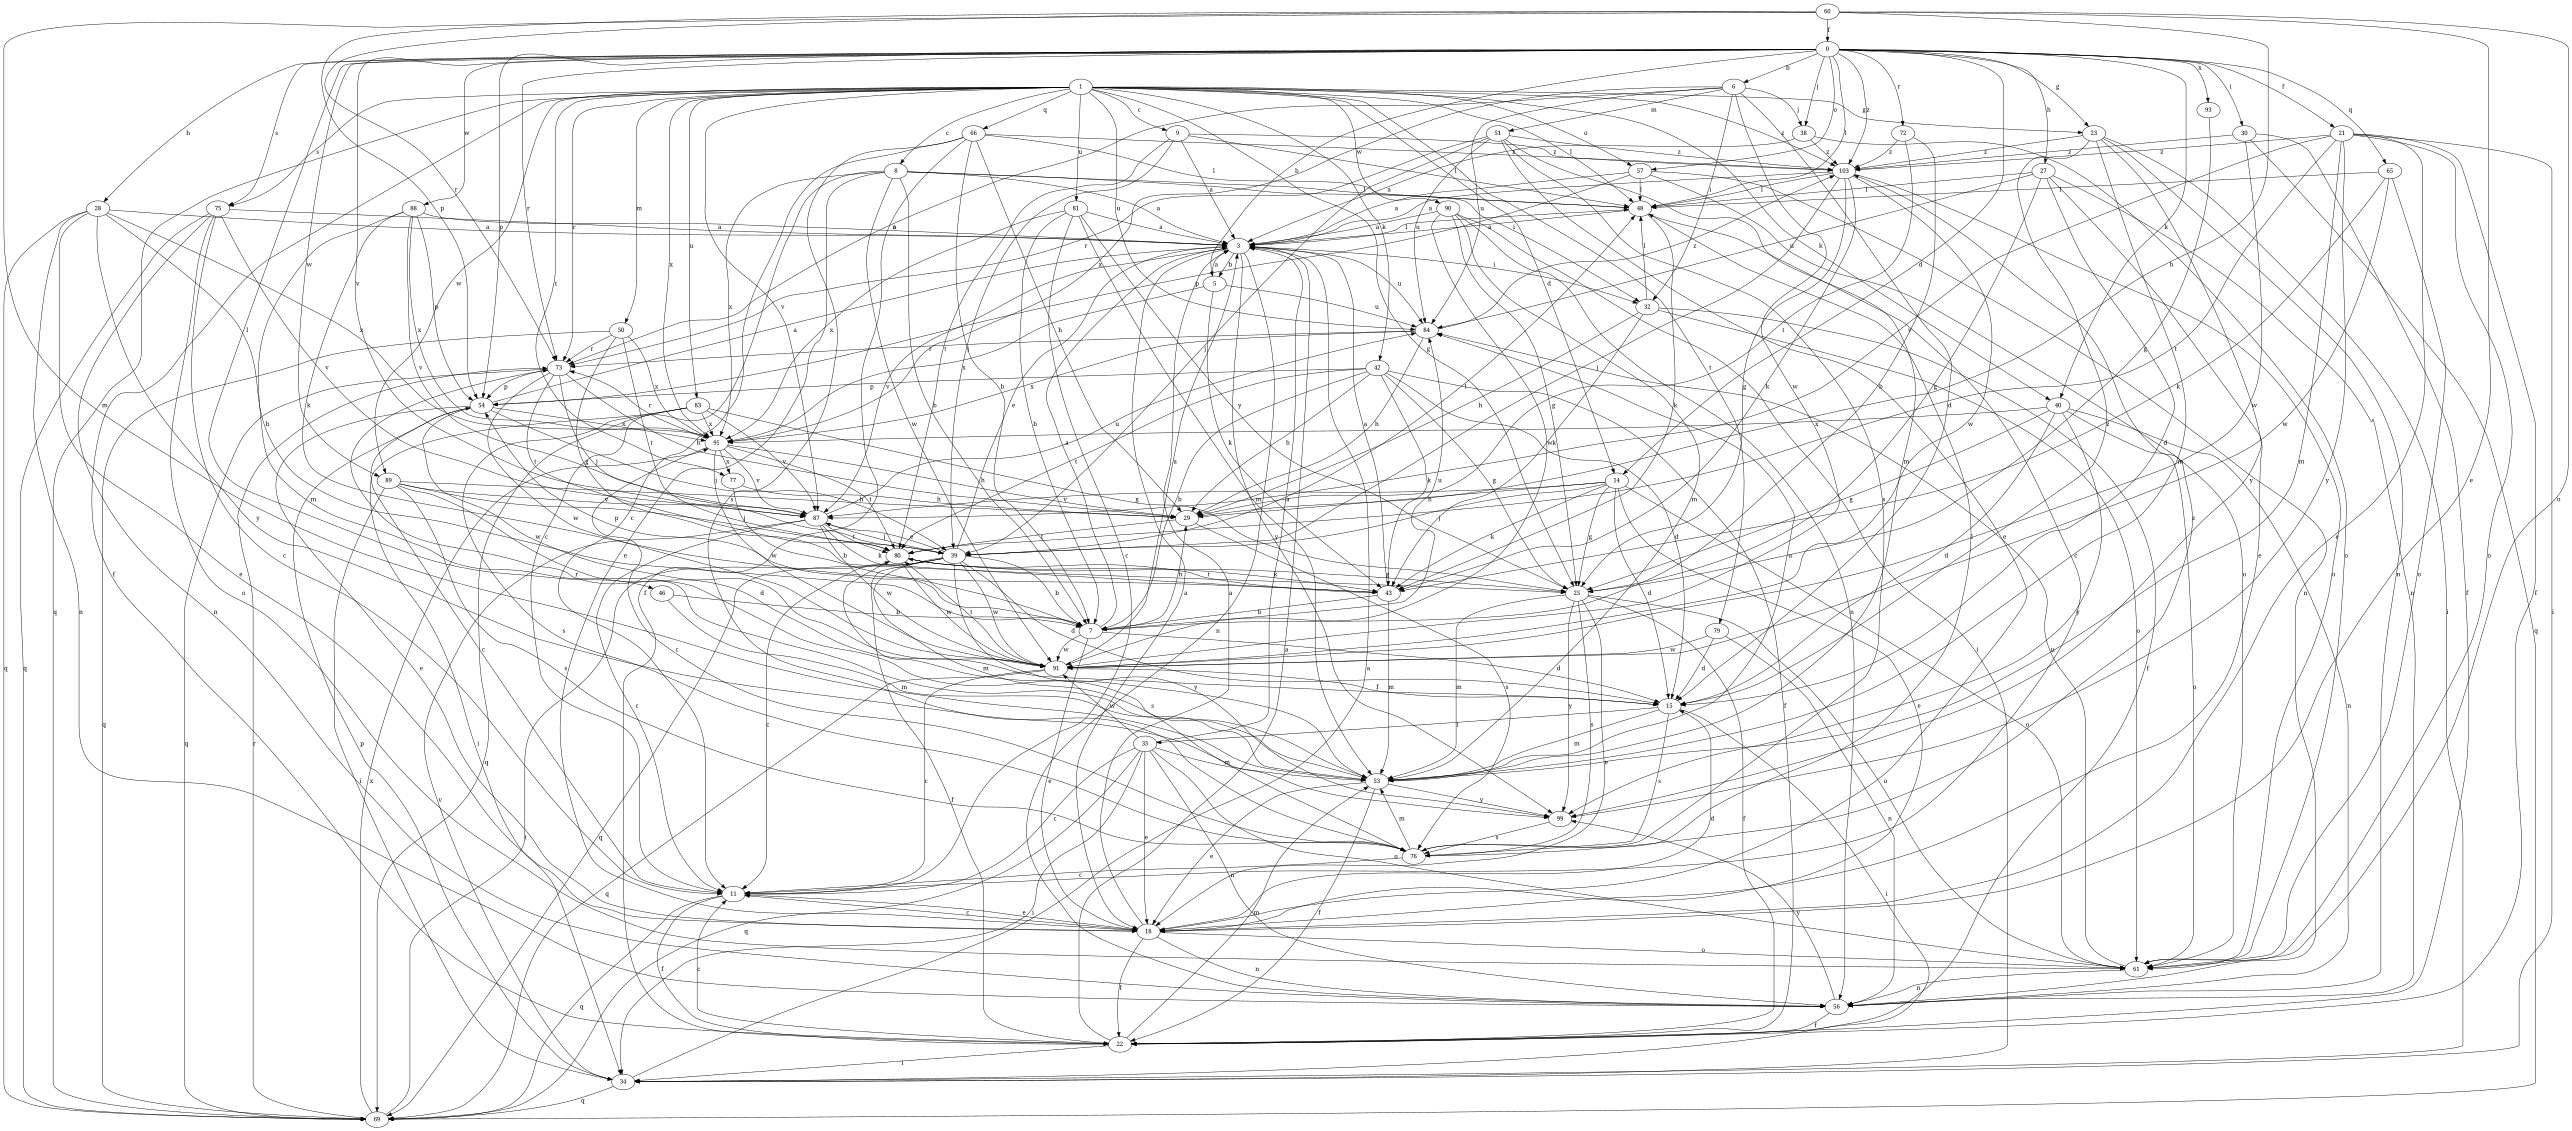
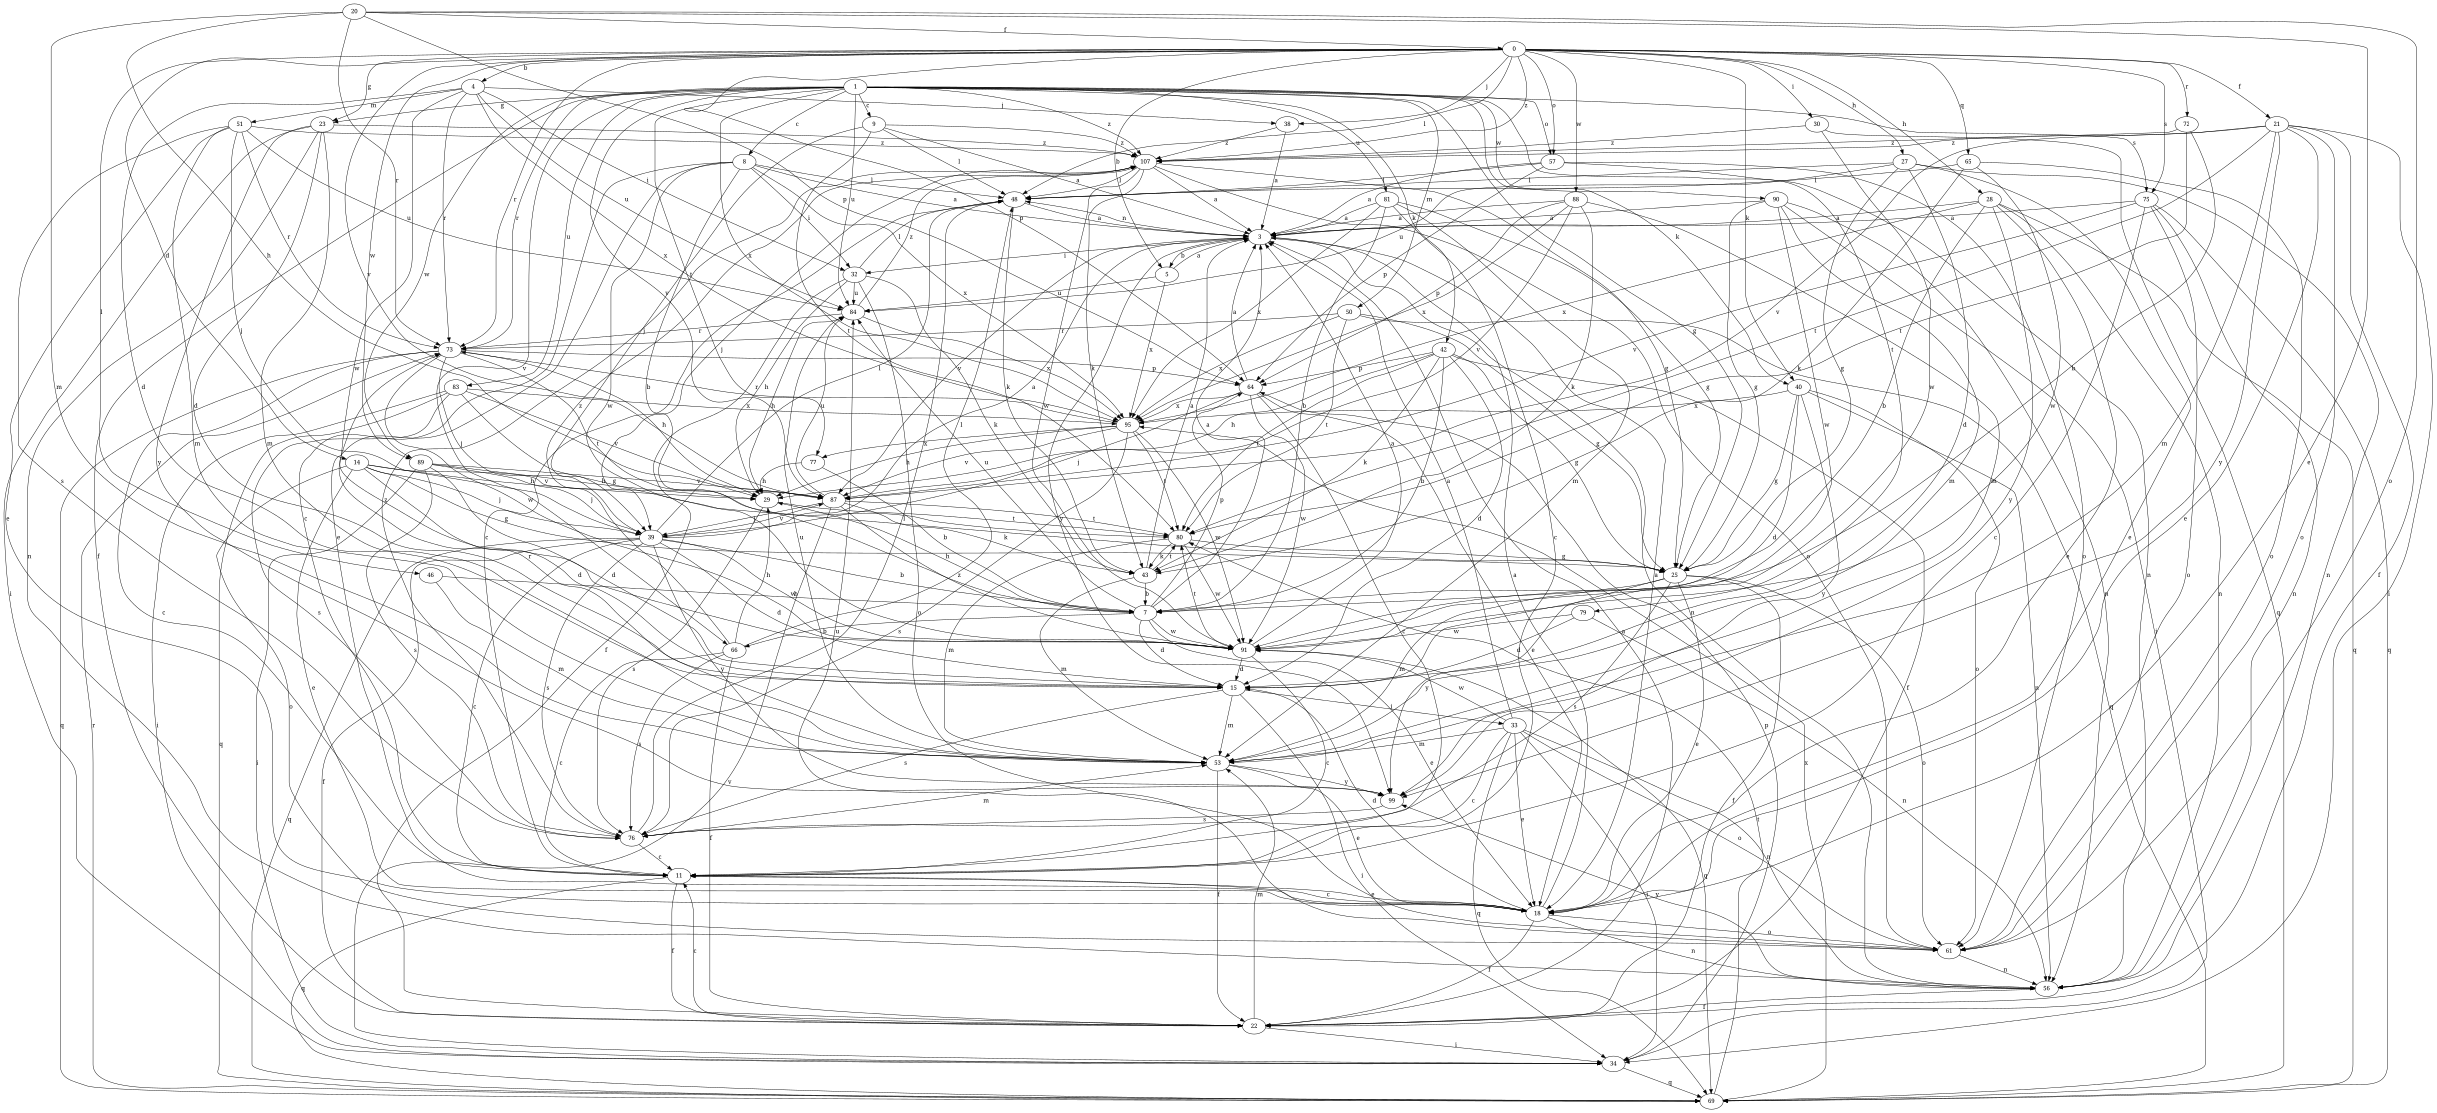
node "60": label "60" -> "20"
node "6": label "6" -> "4"
edge "1" -> "48": removed, label "l"
edge "1" -> "66": label "q" -> "v"
node "93": removed
edge "1" -> "14": removed, label "d"
node "103": label "103" -> "107"
edge "3" -> "48": label "l" -> "n"
edge "3" -> "84": now "32" -> "84"
edge "1" -> "69": removed, label "q"
edge "72" -> "29": now "72" -> "80"
edge "66" -> "7": reversed
node "54": label "54" -> "64"
edge "39" -> "3": label "e" -> "a"
edge "81" -> "25": label "y" -> "g"
edge "23" -> "15": label "z" -> "d"
edge "38" -> "61": removed, label "o"
edge "5" -> "43": removed, label "k"
edge "14" -> "43": removed, label "k"
edge "39" -> "87": label "e" -> "v"
edge "87" -> "91": label "w" -> "z"
edge "87" -> "11": now "73" -> "11"
edge "95" -> "76": label "c" -> "s"
edge "91" -> "15": label "f" -> "d"
edge "34" -> "3": removed, label "a"
edge "30" -> "22": removed, label "f"
